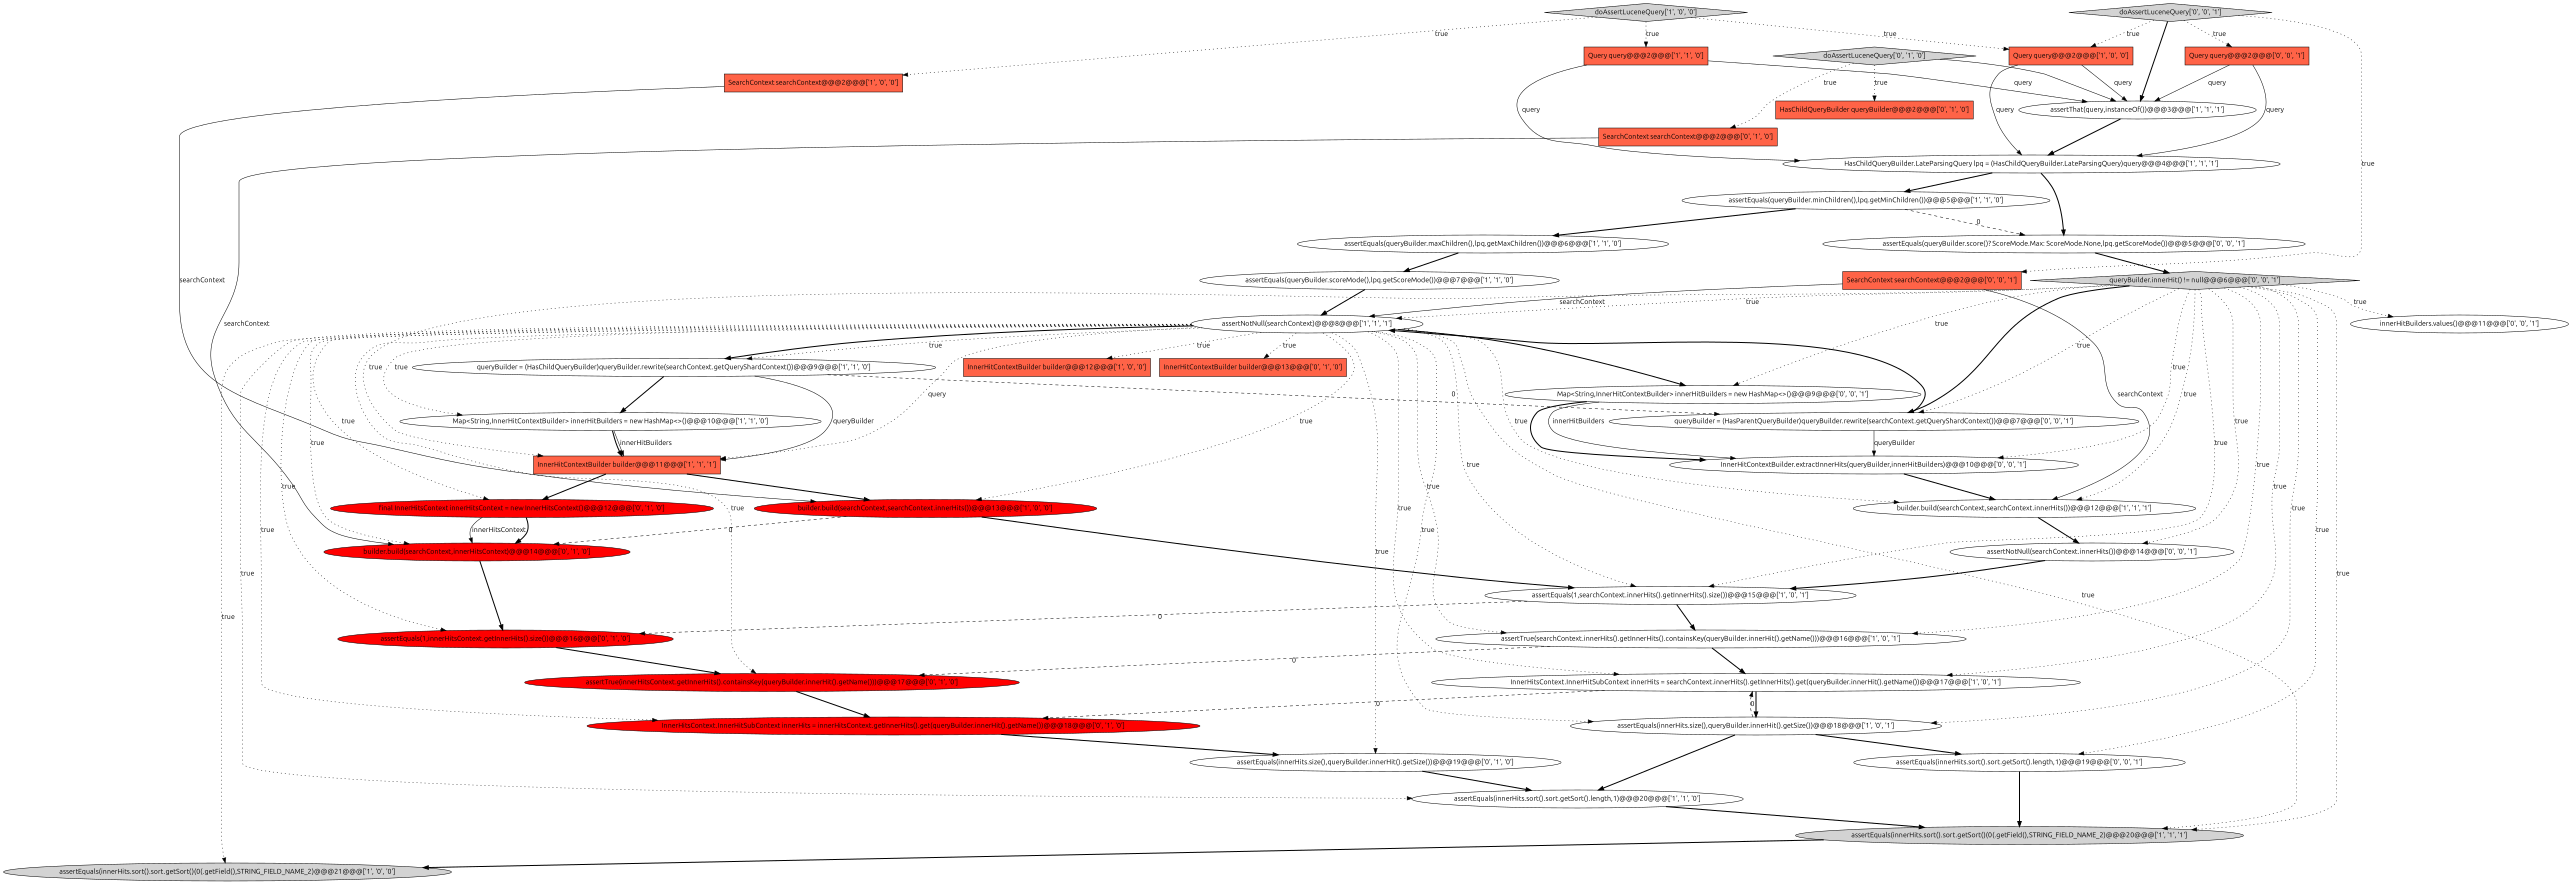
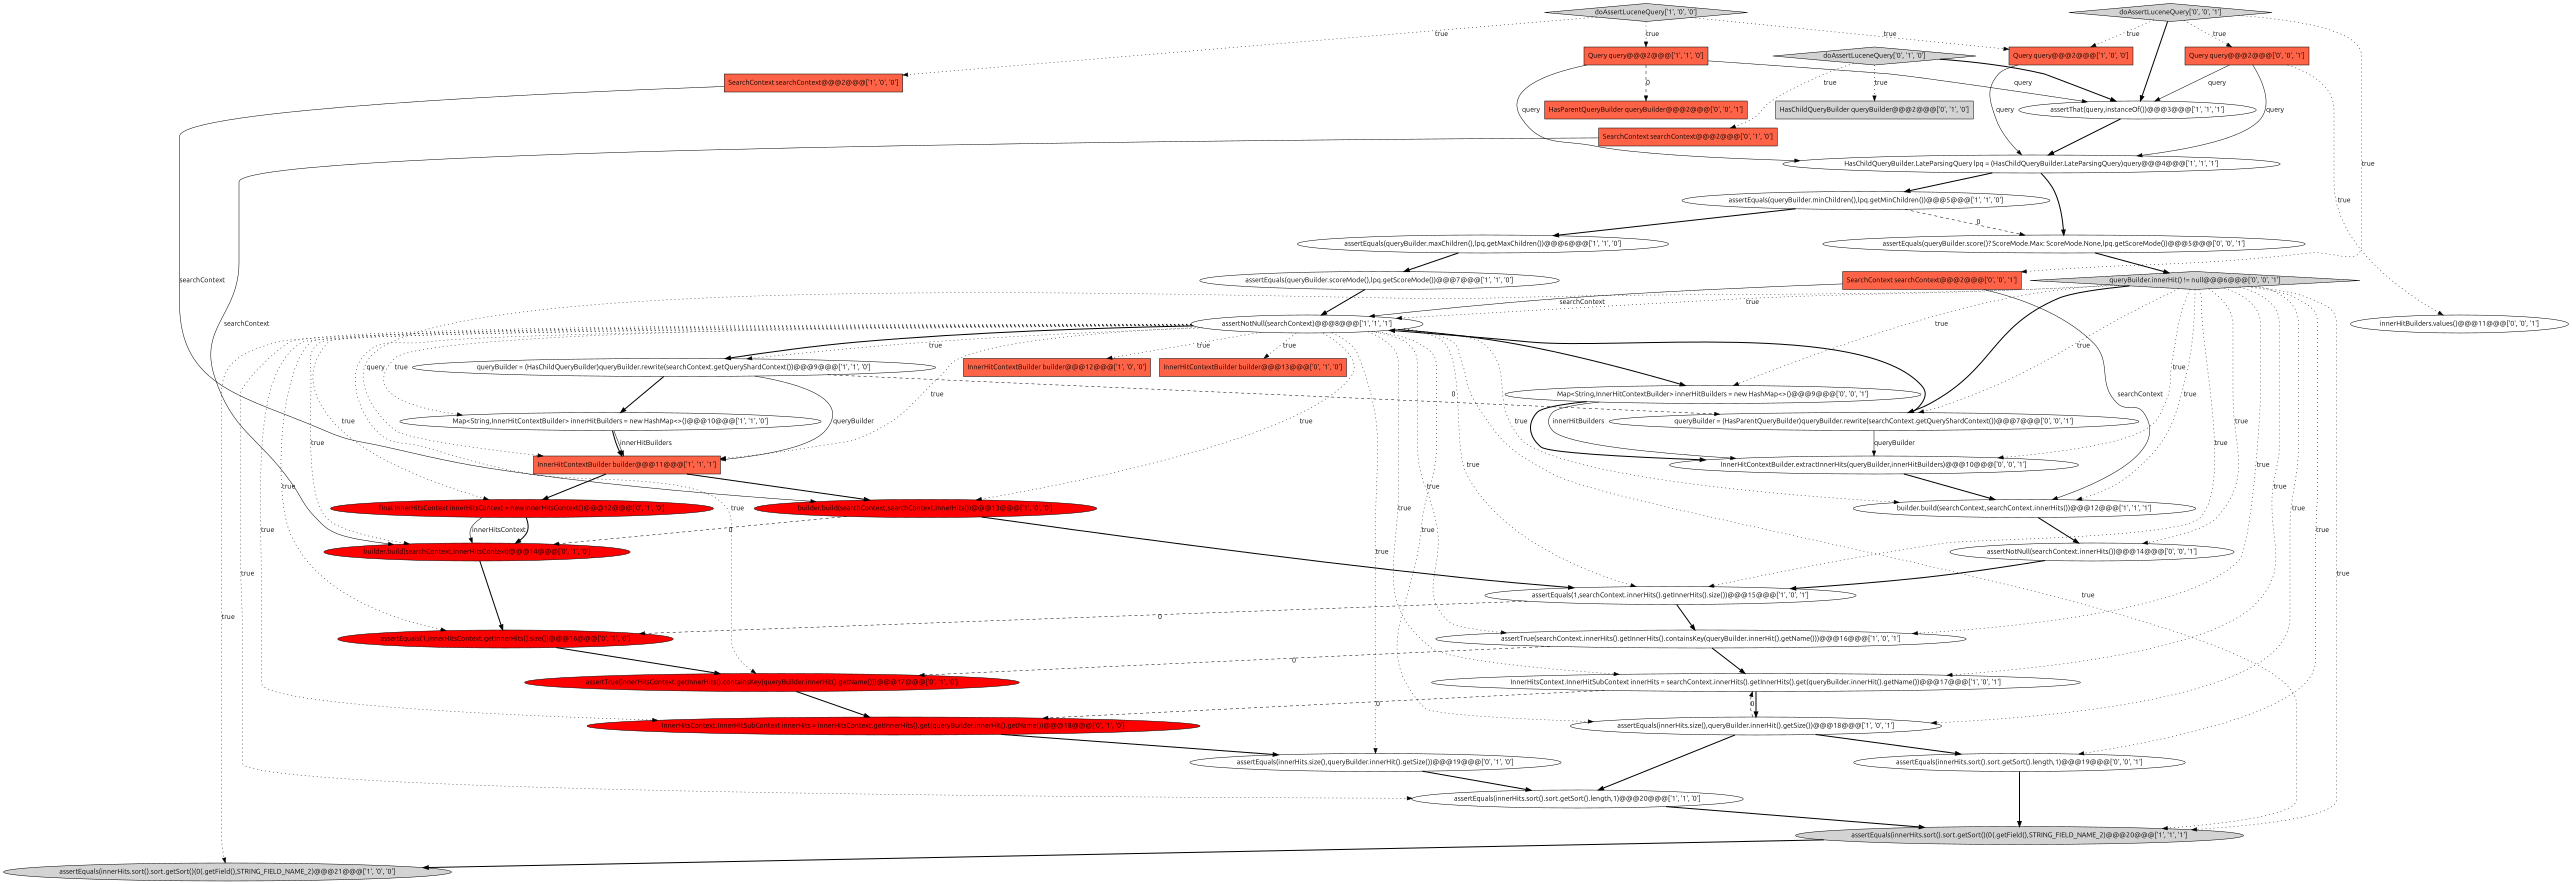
edge "doAssertLuceneQuery['0', '1', '0']" -> "assertThat(query,instanceOf())@@@3@@@['1', '1', '1']": style solid -> bold
edge "Query query@@@2@@@['1', '0', '0']" -> "assertThat(query,instanceOf())@@@3@@@['1', '1', '1']": removed, label "query"
node "HasParentQueryBuilder queryBuilder@@@2@@@['0', '0', '1']": added
node "HasChildQueryBuilder queryBuilder@@@2@@@['0', '1', '0']": fillcolor tomato -> lightgray
edge "queryBuilder.innerHit() != null@@@6@@@['0', '0', '1']" -> "innerHitBuilders.values()@@@11@@@['0', '0', '1']": now "Query query@@@2@@@['0', '0', '1']" -> "innerHitBuilders.values()@@@11@@@['0', '0', '1']"
edge "queryBuilder.innerHit() != null@@@6@@@['0', '0', '1']" -> "InnerHitContextBuilder builder@@@11@@@['1', '1', '1']": label "true" -> "query"
edge "assertNotNull(searchContext)@@@8@@@['1', '1', '1']" -> "InnerHitContextBuilder builder@@@11@@@['1', '1', '1']": label "query" -> "true"
